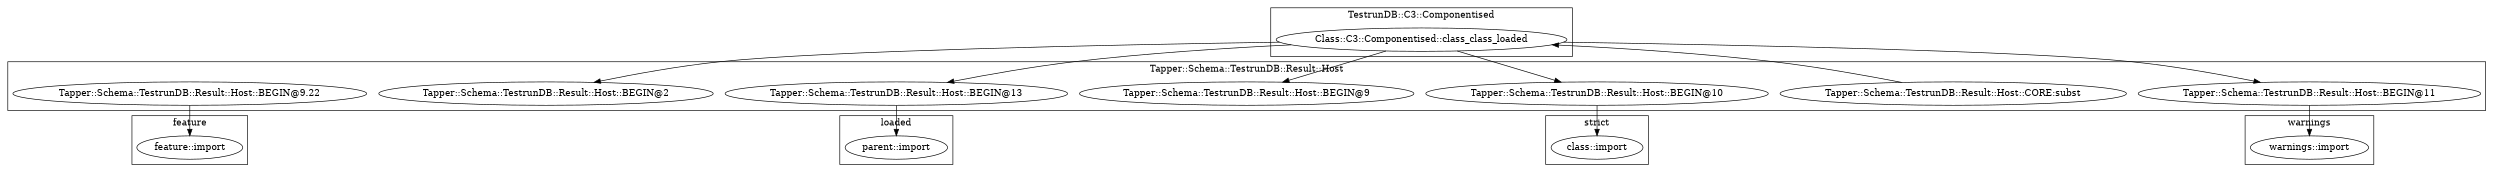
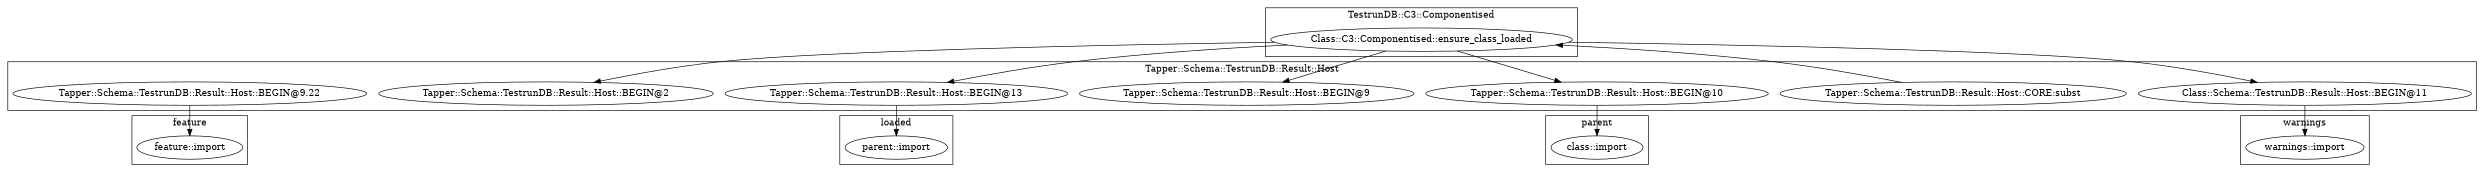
node "Class::C3::Componentised::class_class_loaded": label "Class::C3::Componentised::class_class_loaded" -> "Class::C3::Componentised::ensure_class_loaded"
node "Tapper::Schema::TestrunDB::Result::Host::BEGIN@11": label "Tapper::Schema::TestrunDB::Result::Host::BEGIN@11" -> "Class::Schema::TestrunDB::Result::Host::BEGIN@11"
cluster "strict": label "strict" -> "parent"
